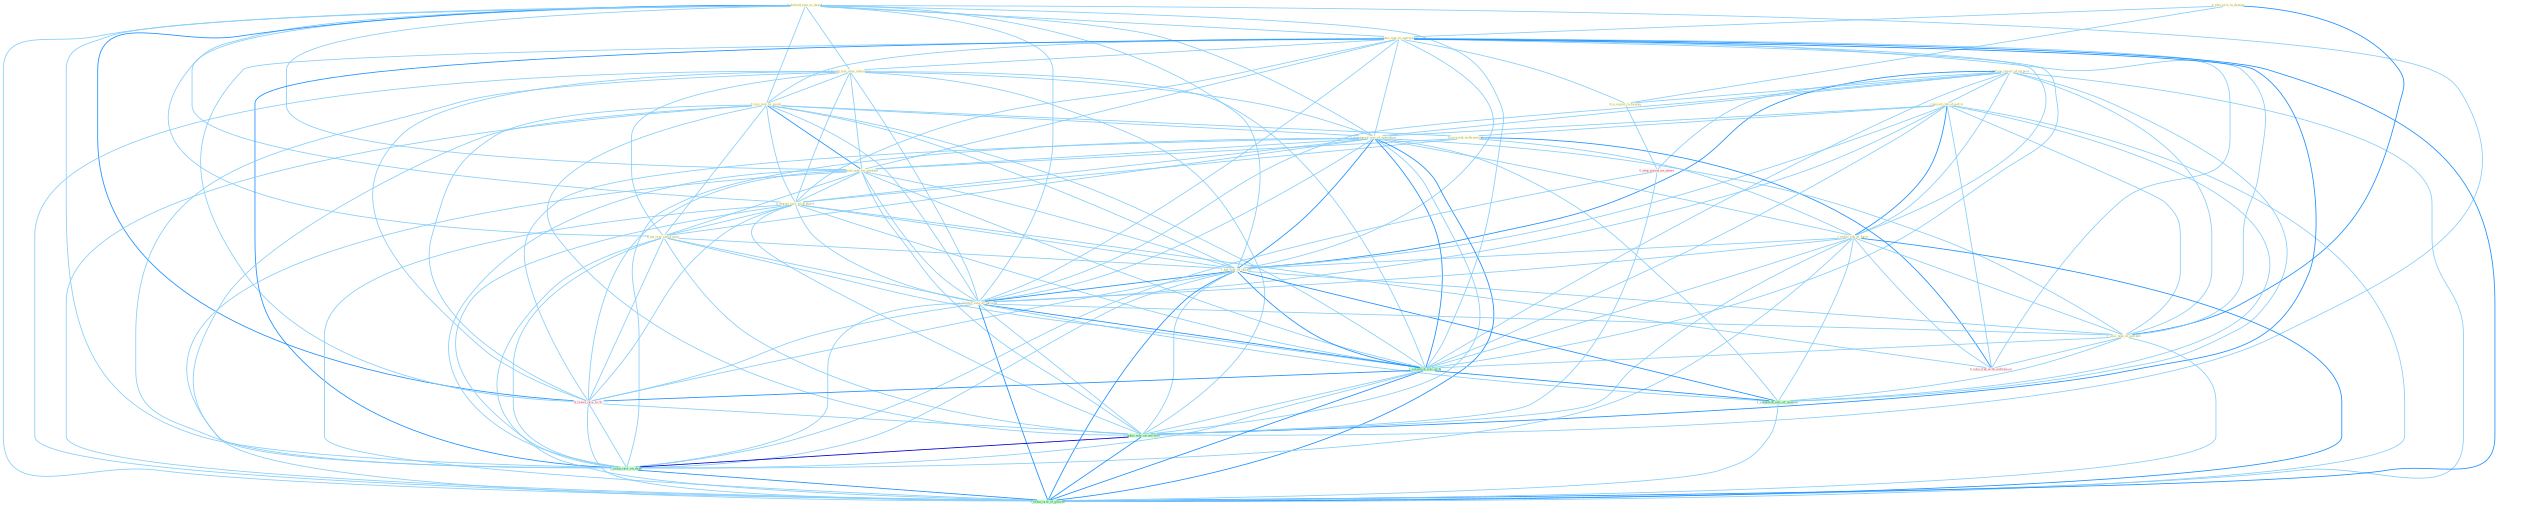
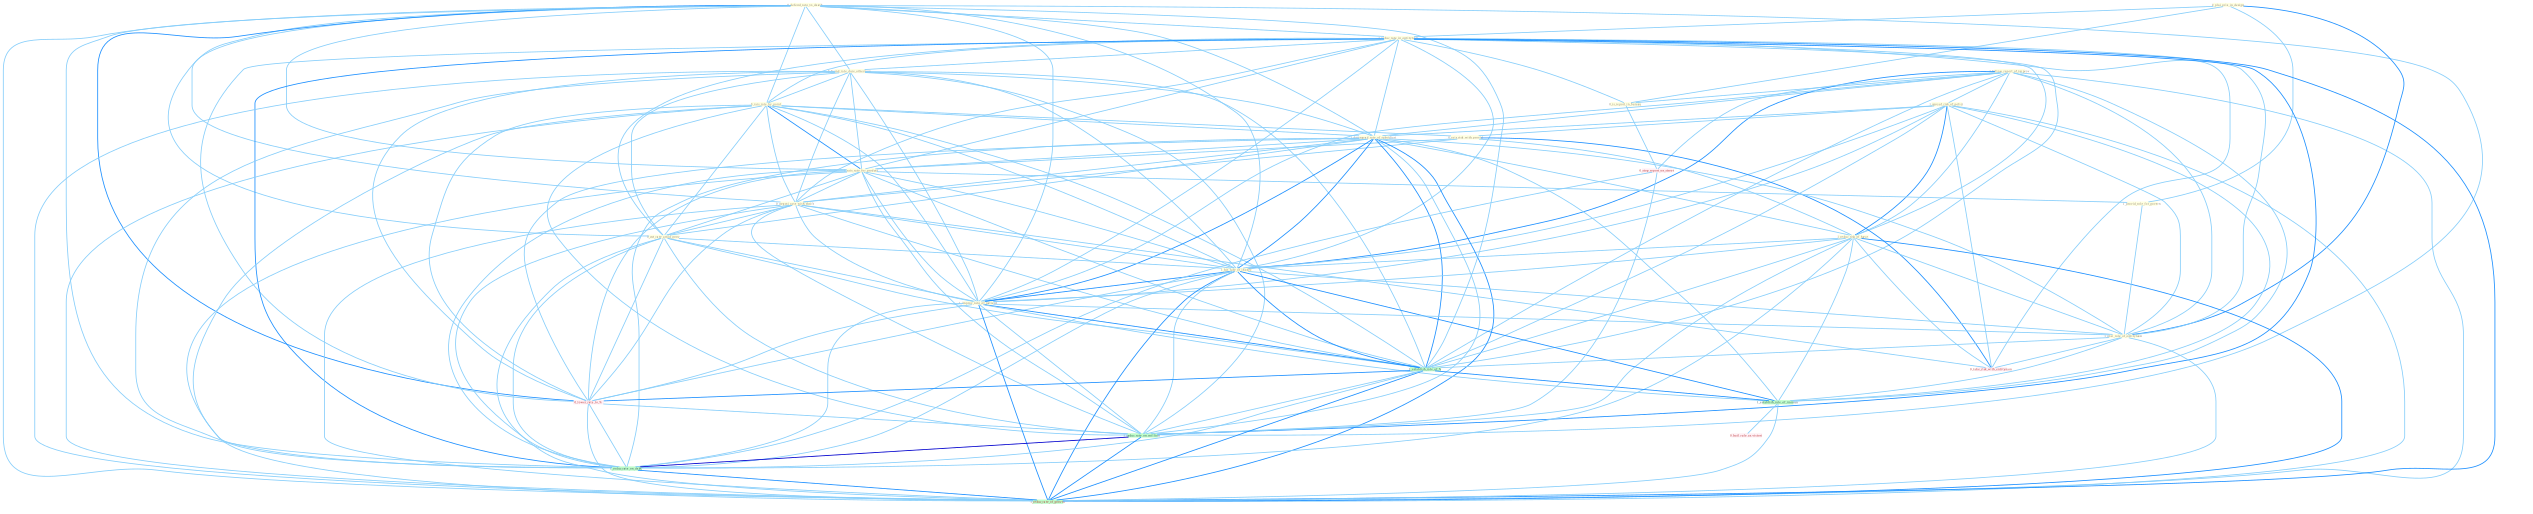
edge "1_reduc_rate_in_entitynam" -- "0_cut_rate_amid_grow": added
edge "0_found_rate_dure_othernum" -- "1_hit_rate_of_leader": added
node "1_provid_role_for_govern": added
edge "1_downgrad_rate_of_subsidiari" -- "1_improv_rate_of_patient": color #87cefa -> #1e90ff
node "1_plai_role_of_patient": label "1_plai_role_of_patient" -> "1_plai_role_of_entitynam"
node "0_hail_rule_as_victori": added
node "1_reduc_rate_of_growth": fontcolor #2f4f4f -> #b22222
